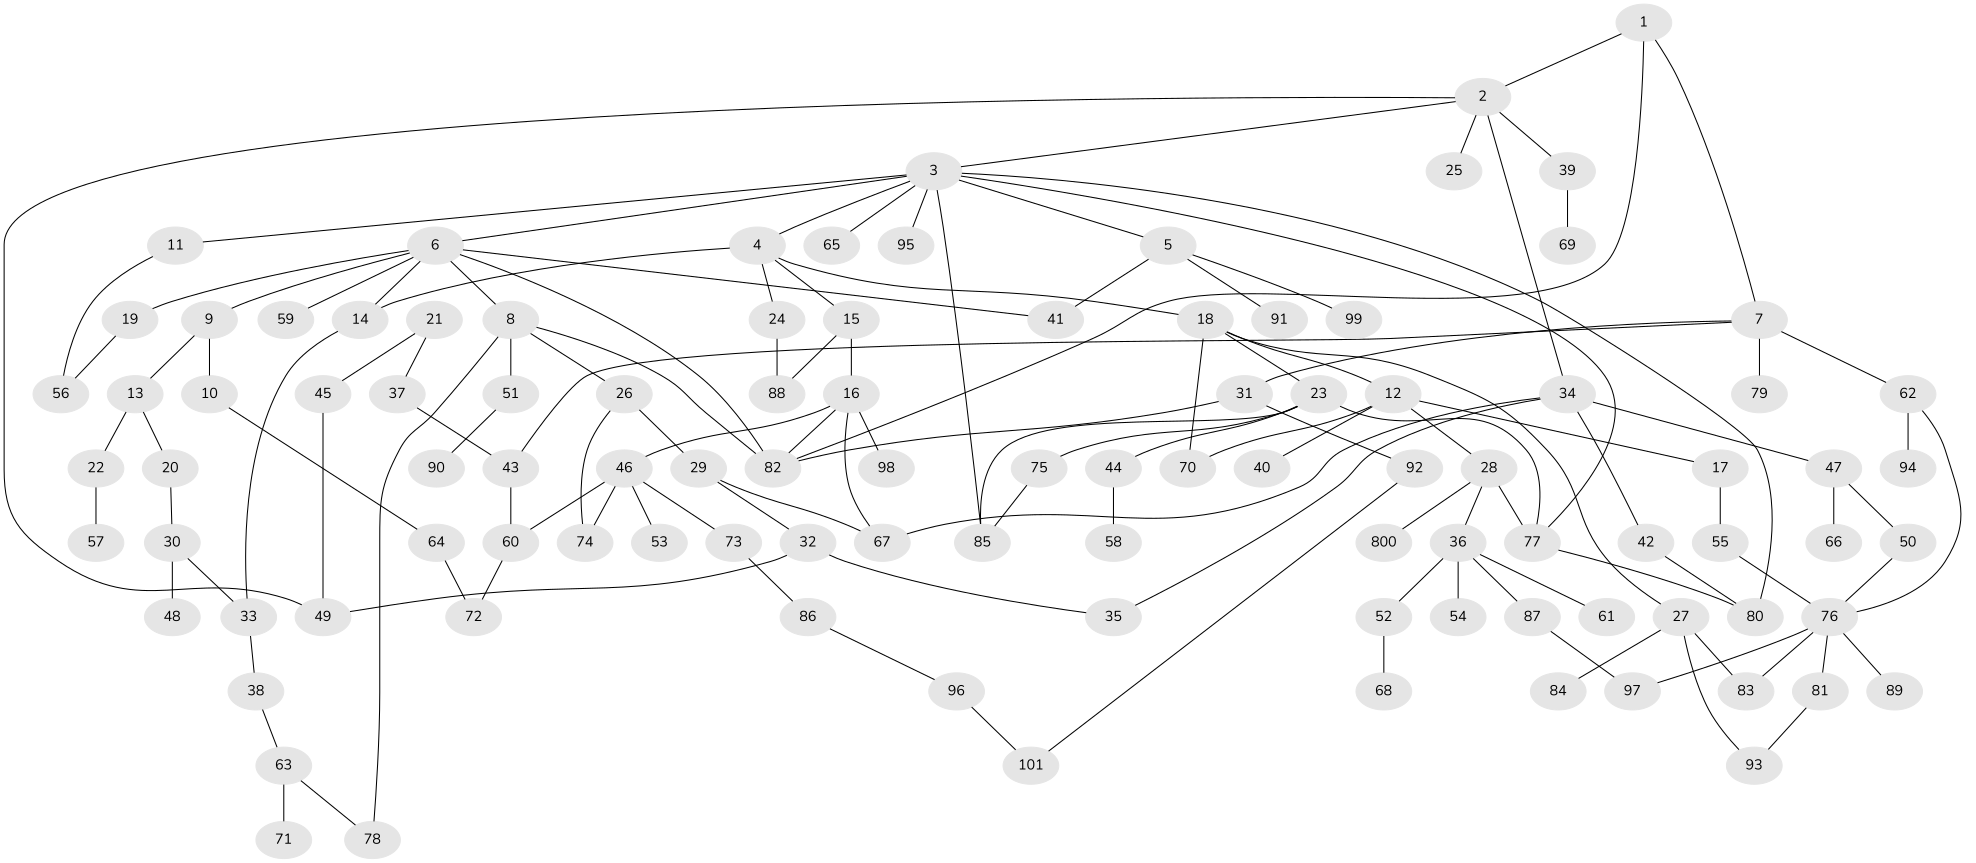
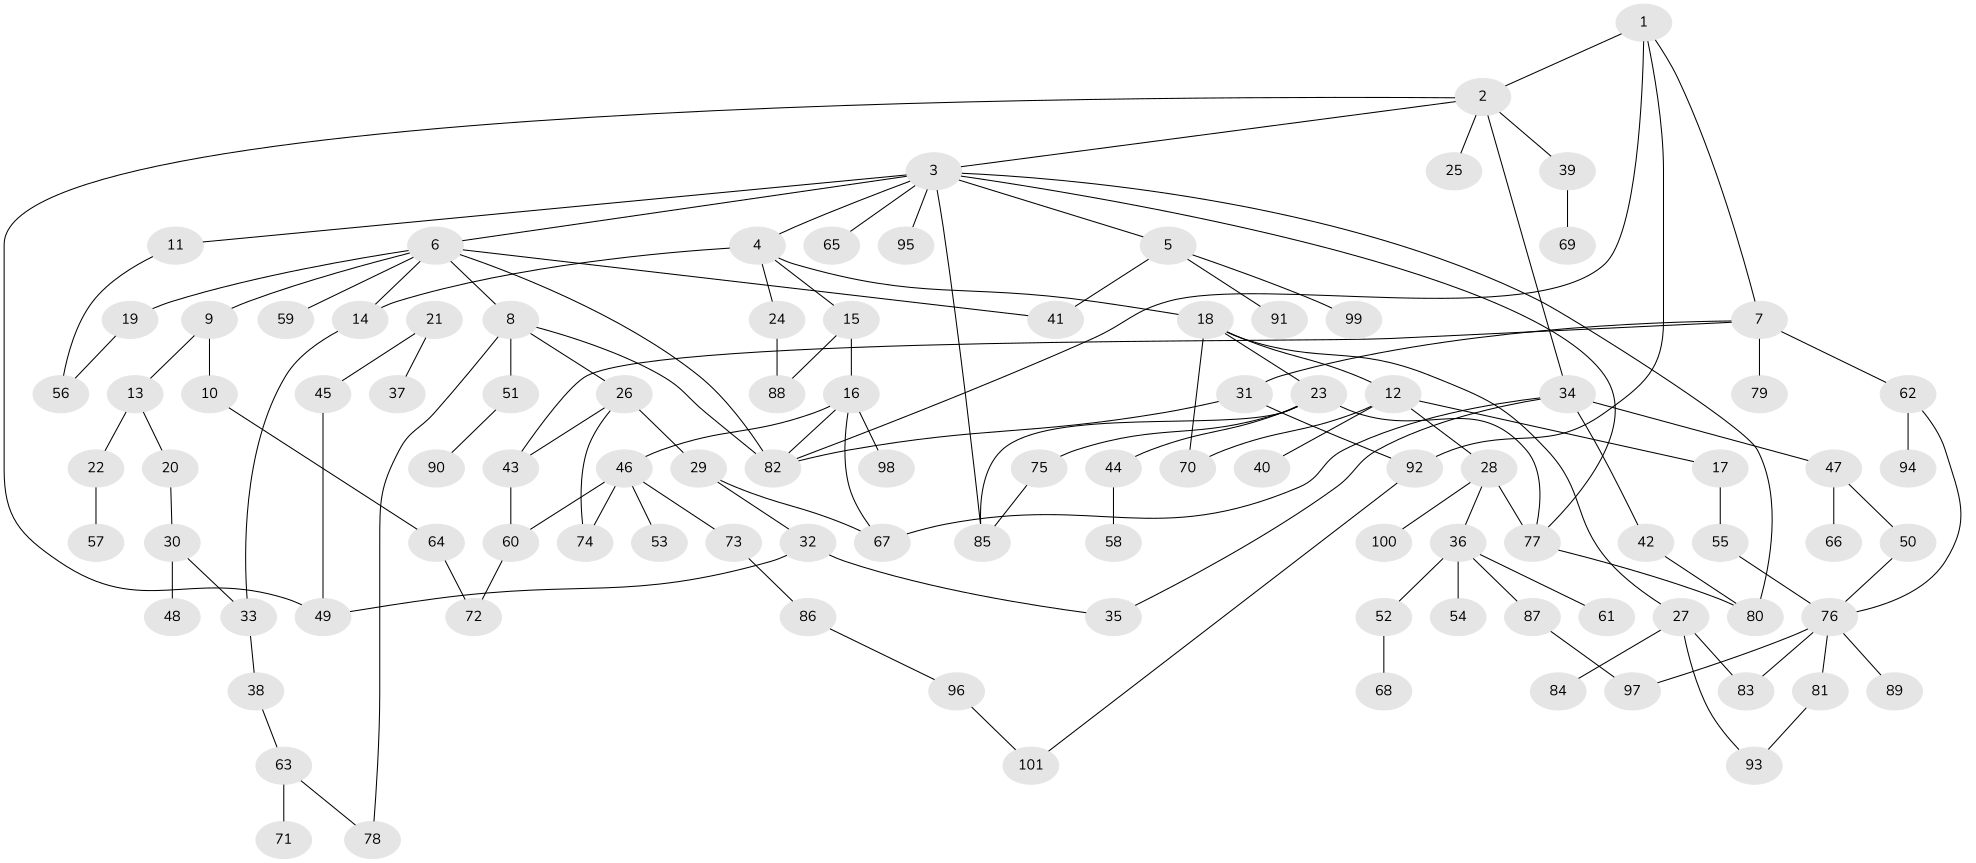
edge "1" -- "92": added
edge "37" -- "43": now "26" -- "43"
node "800": label "800" -> "100"
